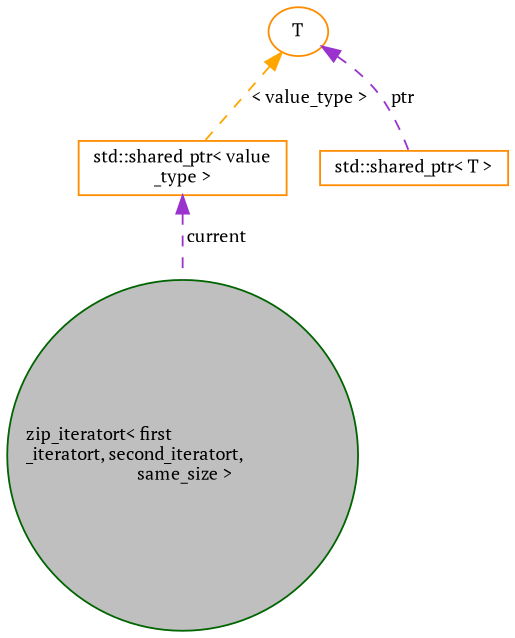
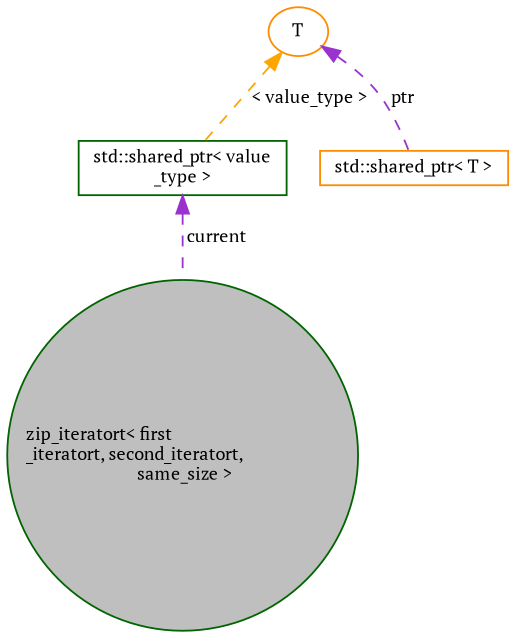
node "std::shared_ptr< value _type >": color darkorange -> darkgreen
